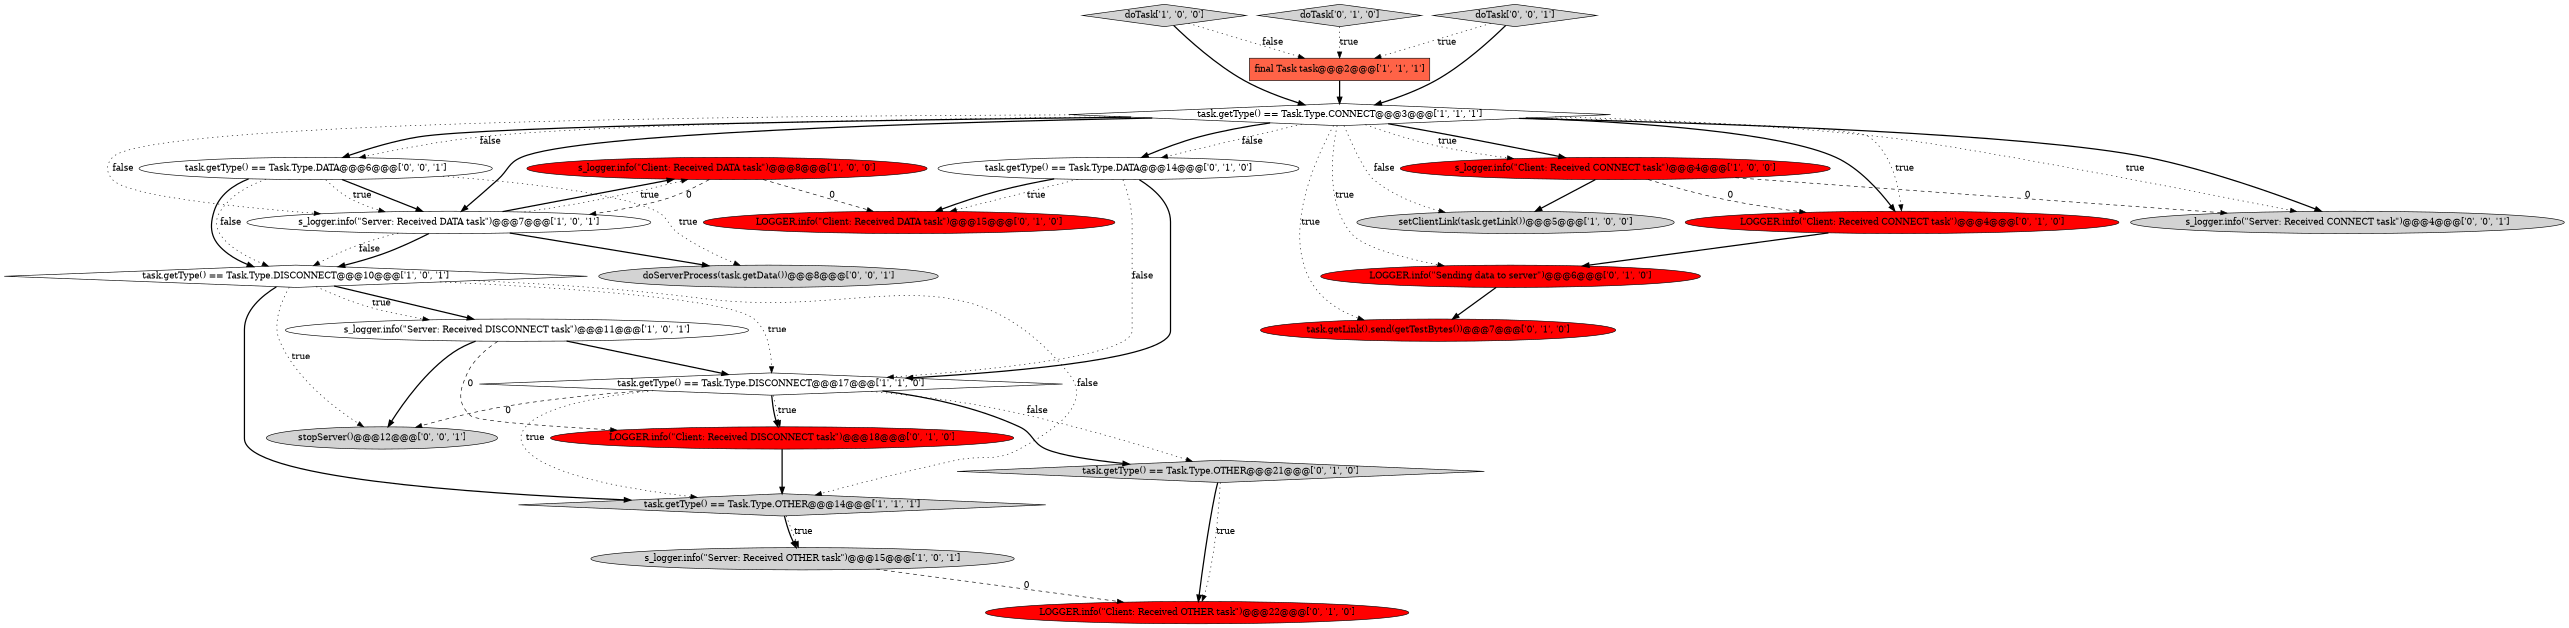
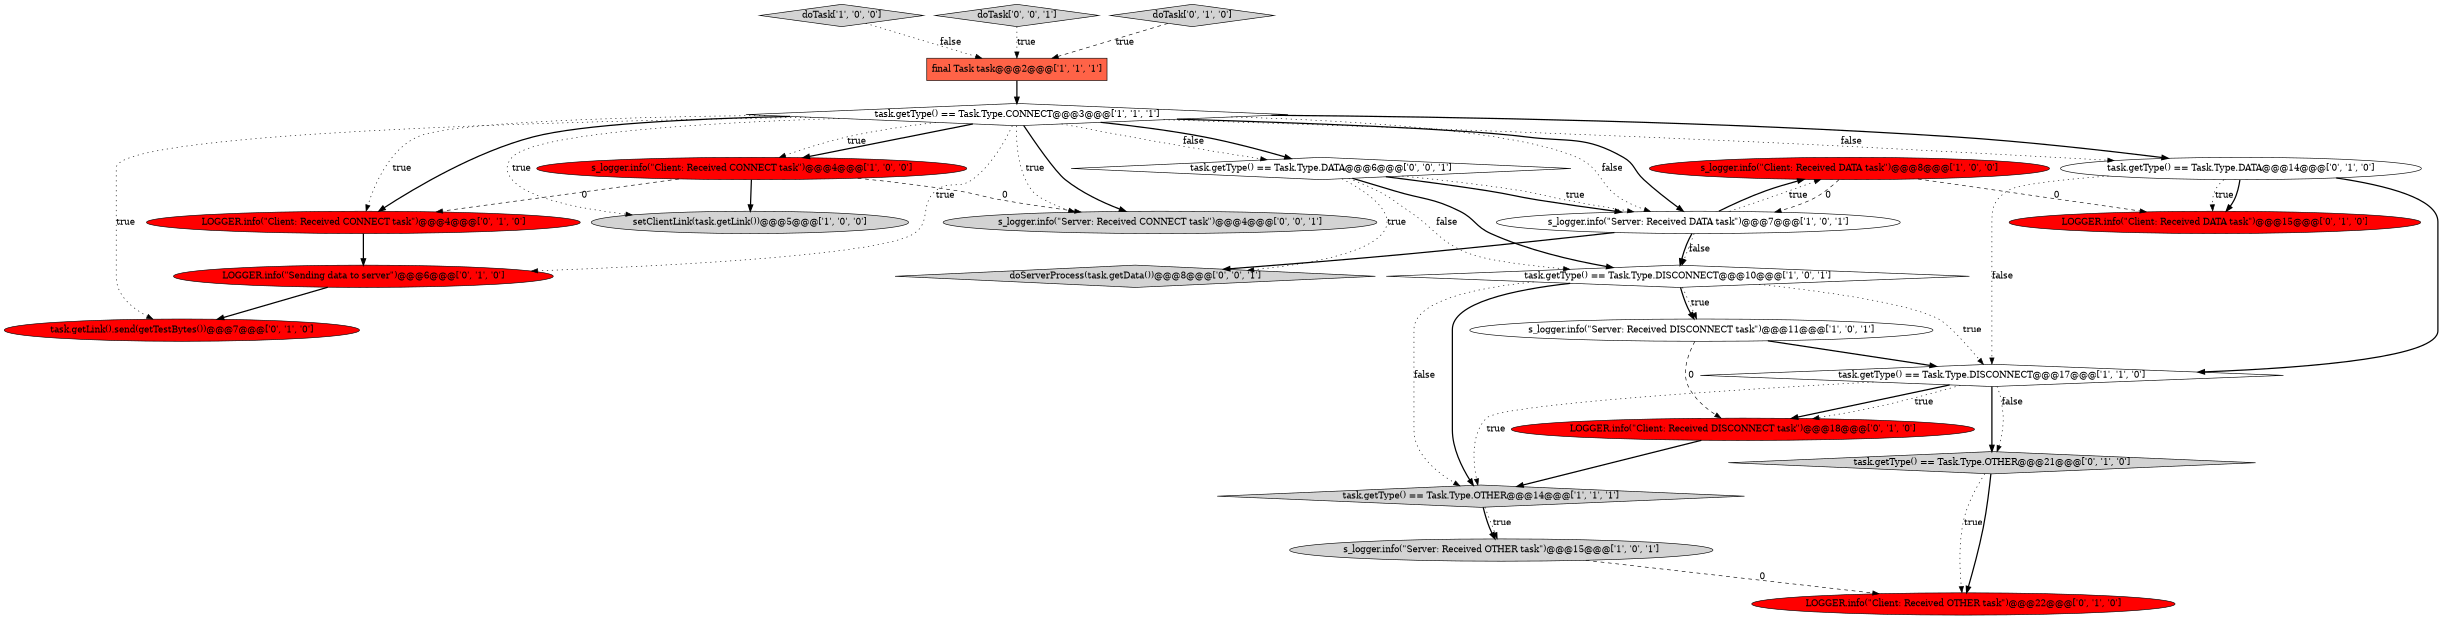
edge "doTask['0', '1', '0']" -> "final Task task@@@2@@@['1', '1', '1']": style dotted -> dashed
edge "doTask['1', '0', '0']" -> "task.getType() == Task.Type.CONNECT@@@3@@@['1', '1', '1']": removed
edge "doTask['0', '0', '1']" -> "task.getType() == Task.Type.CONNECT@@@3@@@['1', '1', '1']": removed
node "task.getType() == Task.Type.DATA@@@6@@@['0', '0', '1']": shape ellipse -> diamond
edge "task.getType() == Task.Type.CONNECT@@@3@@@['1', '1', '1']" -> "setClientLink(task.getLink())@@@5@@@['1', '0', '0']": label "false" -> "true"
node "doServerProcess(task.getData())@@@8@@@['0', '0', '1']": shape ellipse -> diamond
node "stopServer()@@@12@@@['0', '0', '1']": removed
